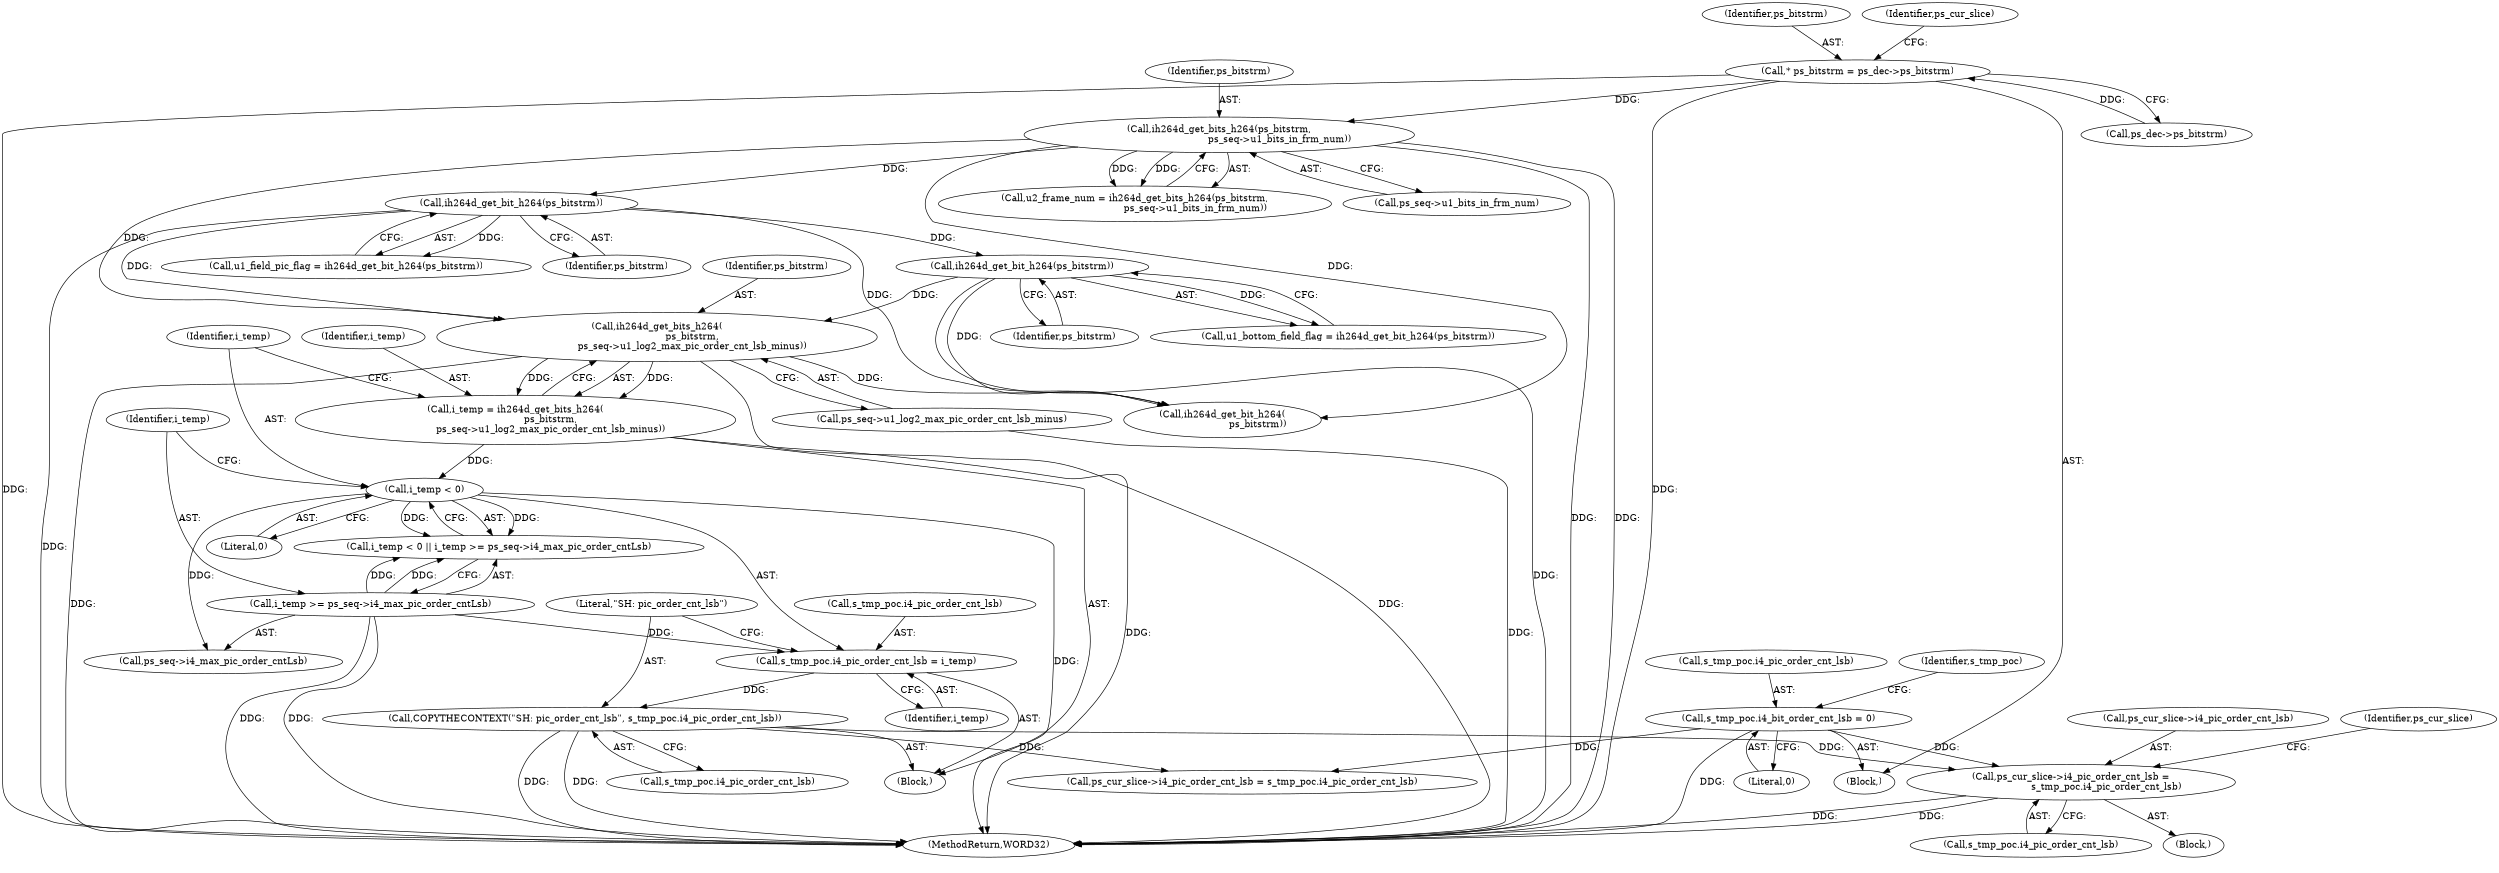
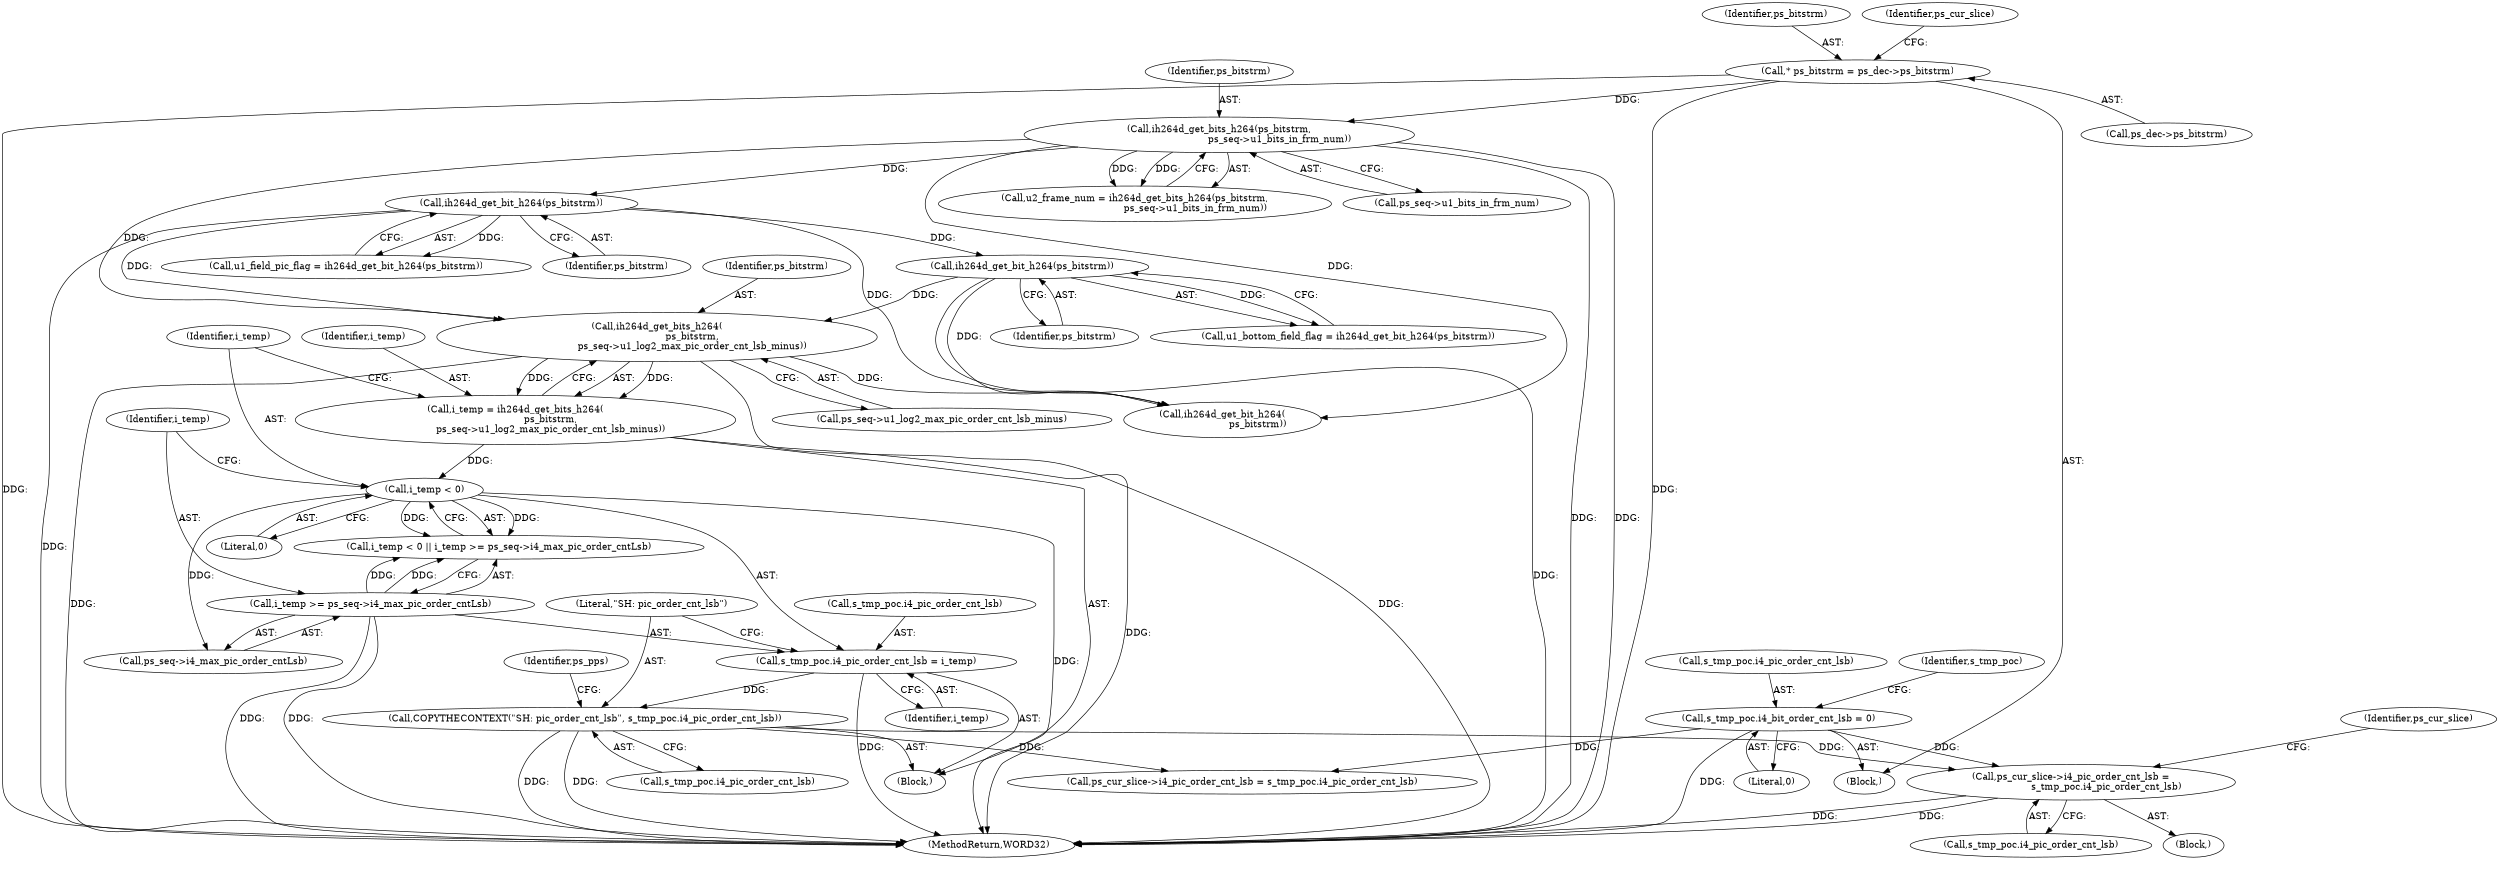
edge "(Call,* ps_bitstrm = ps_dec->ps_bitstrm)" -> "(Call,ps_dec->ps_bitstrm)": removed, label "CFG:"
edge "(Call,ps_dec->ps_bitstrm)" -> "(Call,* ps_bitstrm = ps_dec->ps_bitstrm)": label "DDG: " -> "AST: "
edge "(Call,ps_seq->u1_log2_max_pic_order_cnt_lsb_minus)" -> "(MethodReturn,WORD32)": now "(Call,s_tmp_poc.i4_pic_order_cnt_lsb = i_temp)" -> "(MethodReturn,WORD32)"
edge "(Call,i_temp >= ps_seq->i4_max_pic_order_cntLsb)" -> "(Call,s_tmp_poc.i4_pic_order_cnt_lsb = i_temp)": label "DDG: " -> "AST: "
edge "(Call,ps_seq->i4_max_pic_order_cntLsb)" -> "(Call,i_temp >= ps_seq->i4_max_pic_order_cntLsb)": added, label "AST:"
node "(Identifier,ps_pps)": added
node "(Call,ps_cur_slice->i4_pic_order_cnt_lsb)": removed
